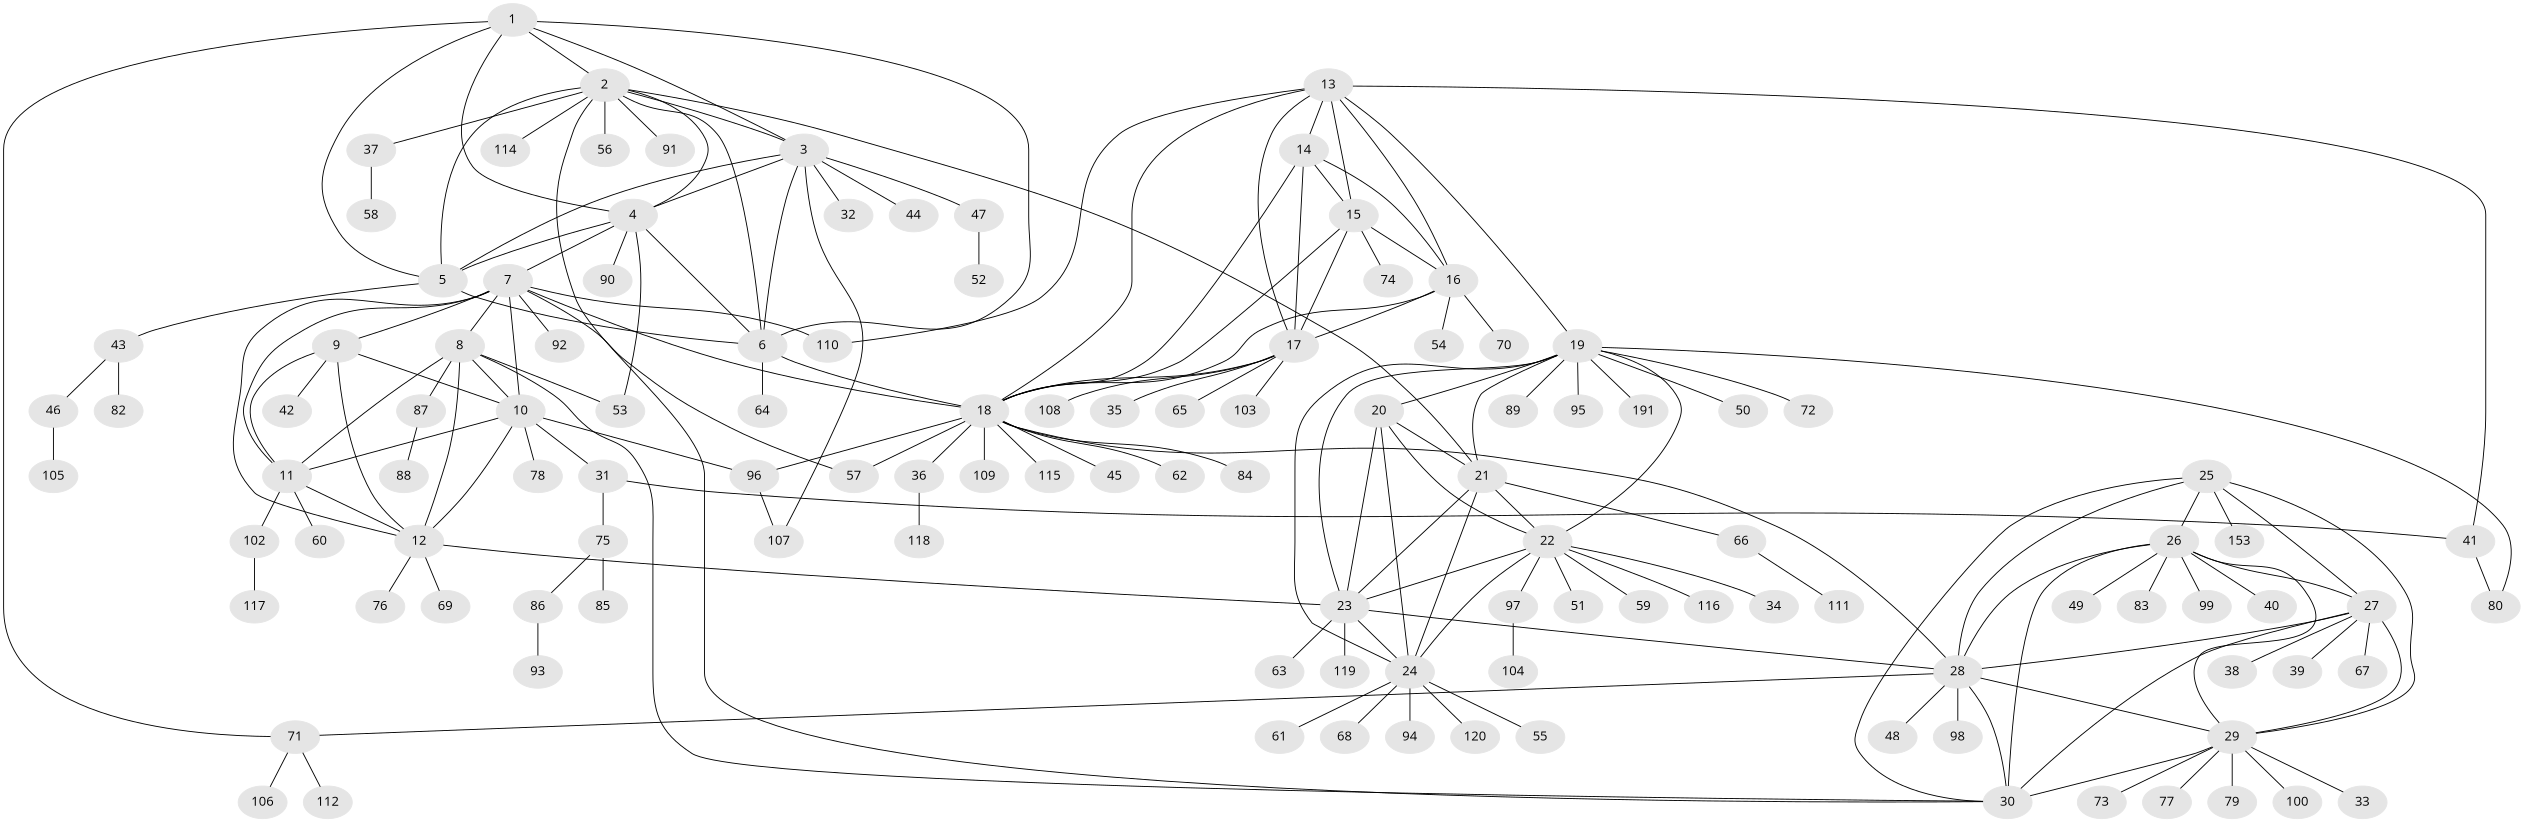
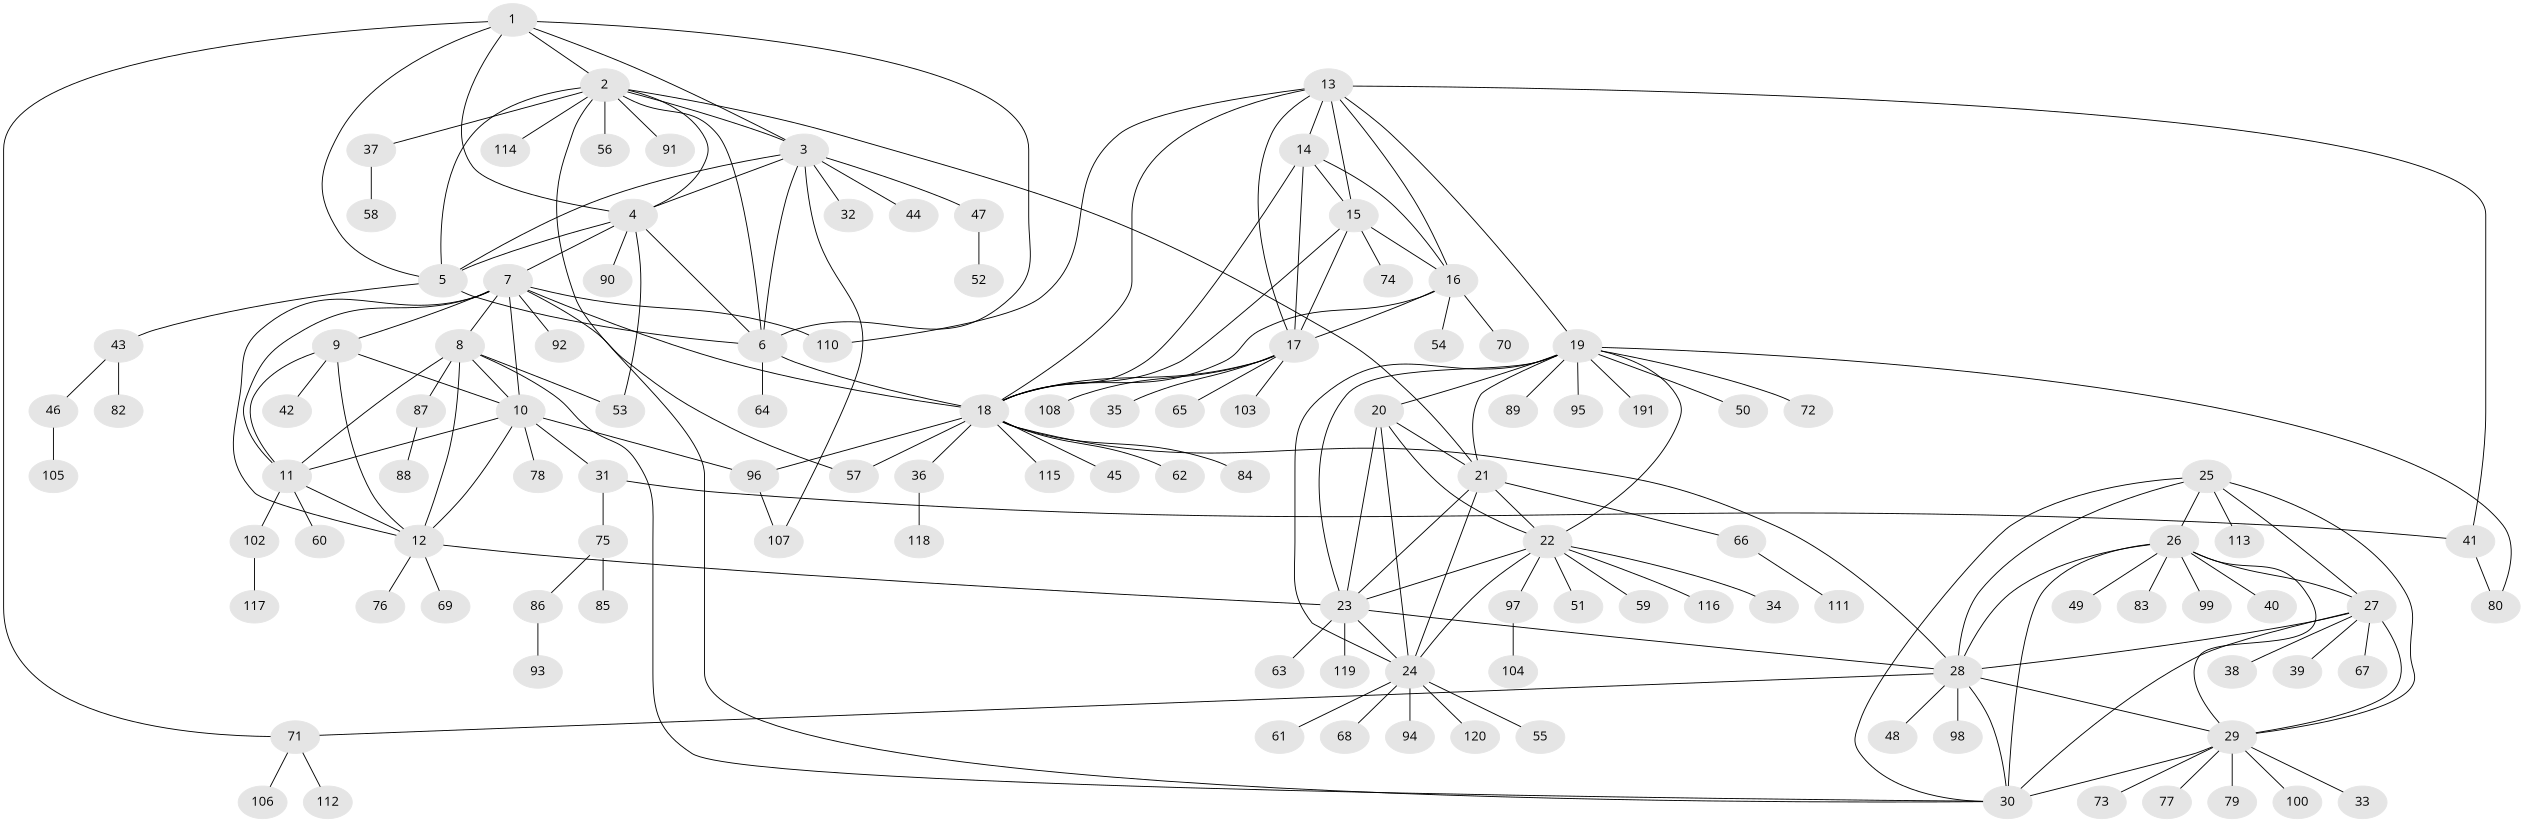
node "109": removed
node "153": label "153" -> "113"
